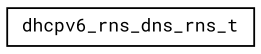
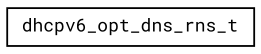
node "dhcpv6_rns_dns_rns_t": label "dhcpv6_rns_dns_rns_t" -> "dhcpv6_opt_dns_rns_t"
